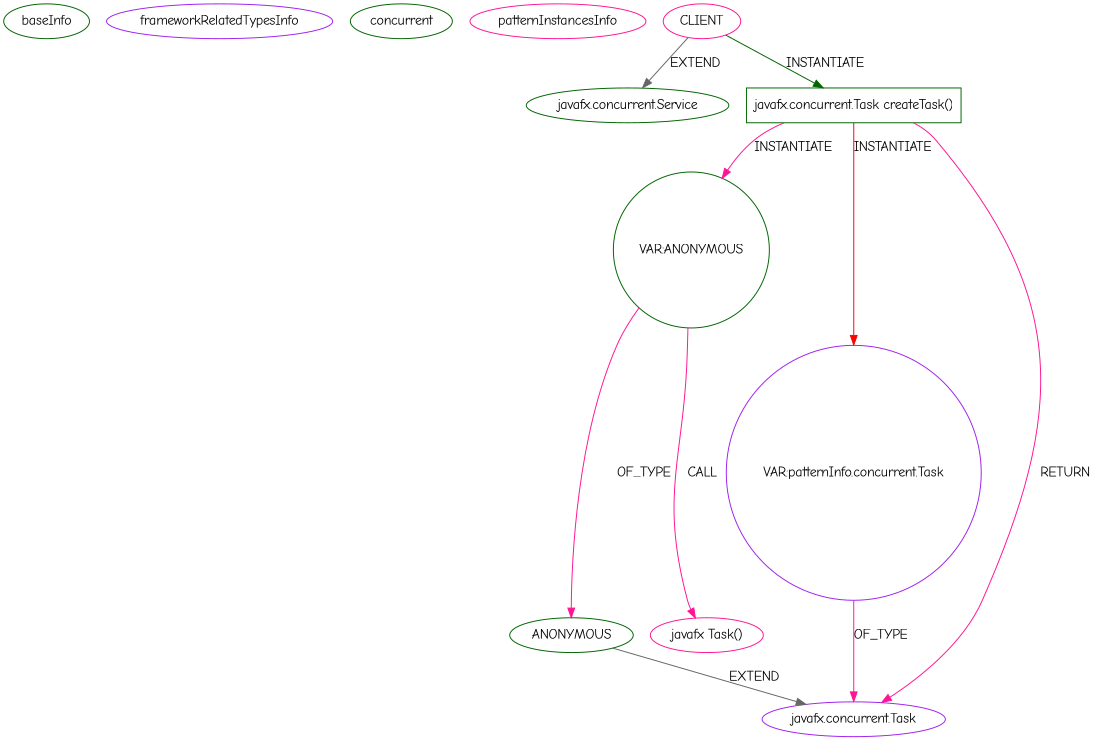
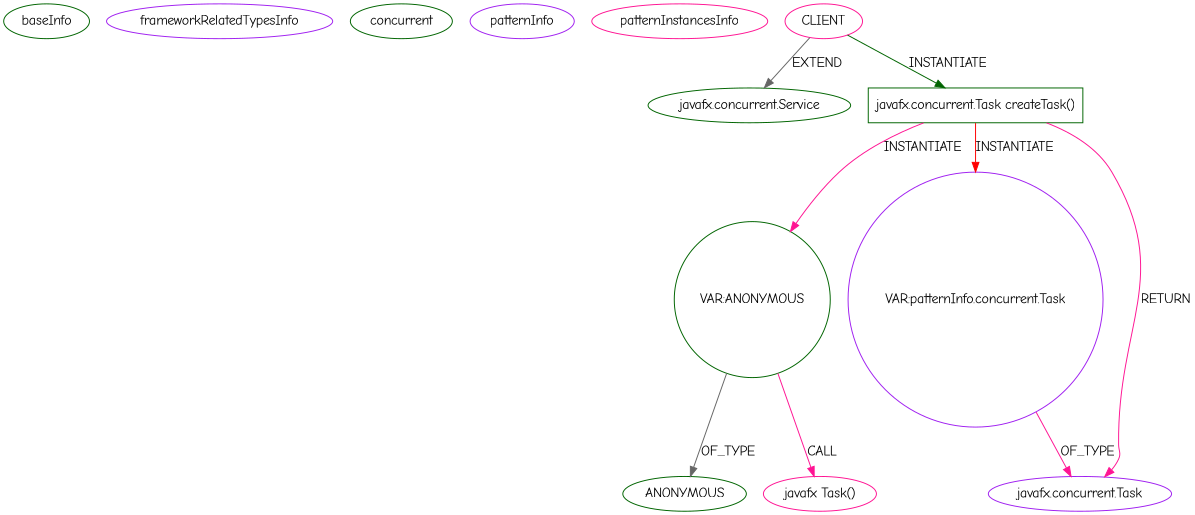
node "patternInfo": added
edge "VAR:ANONYMOUS" -> "ANONYMOUS": color deeppink -> gray40
edge "ANONYMOUS" -> "javafx.concurrent.Task": removed, label "EXTEND"
